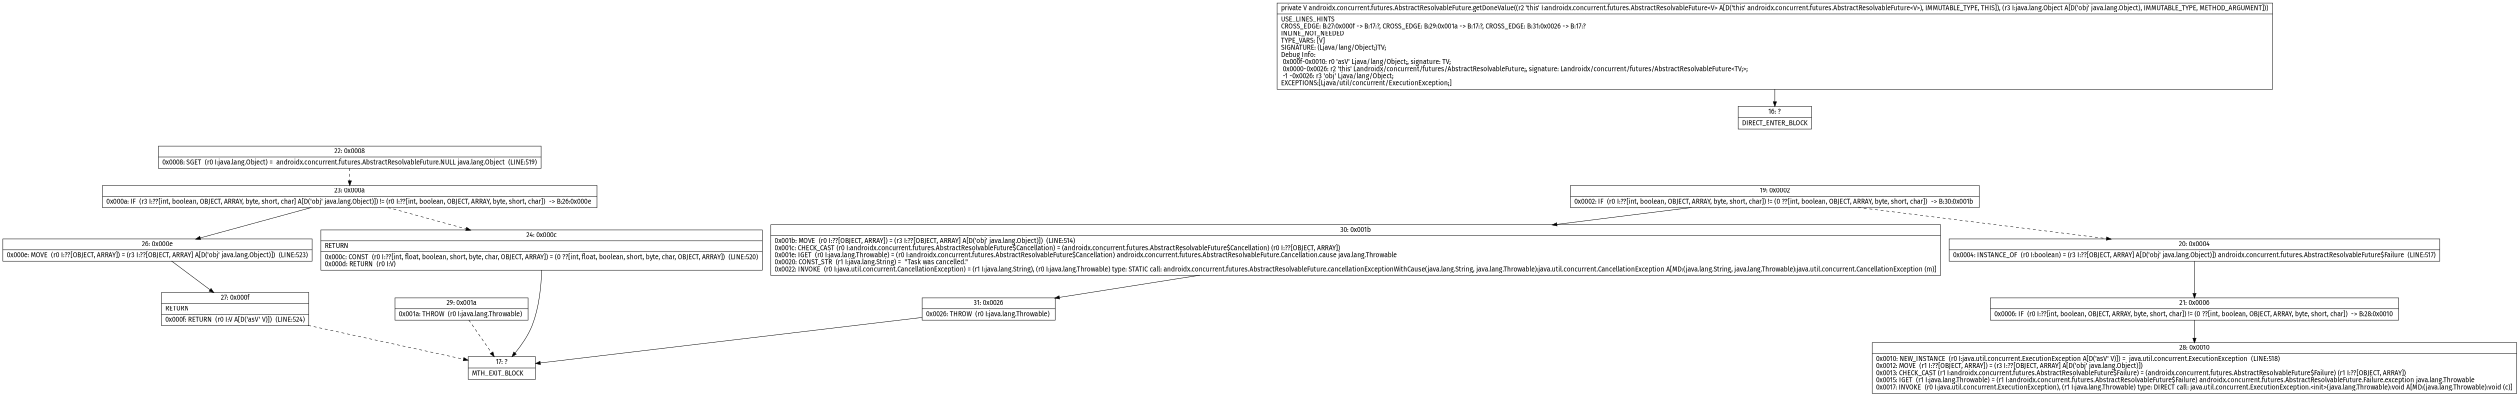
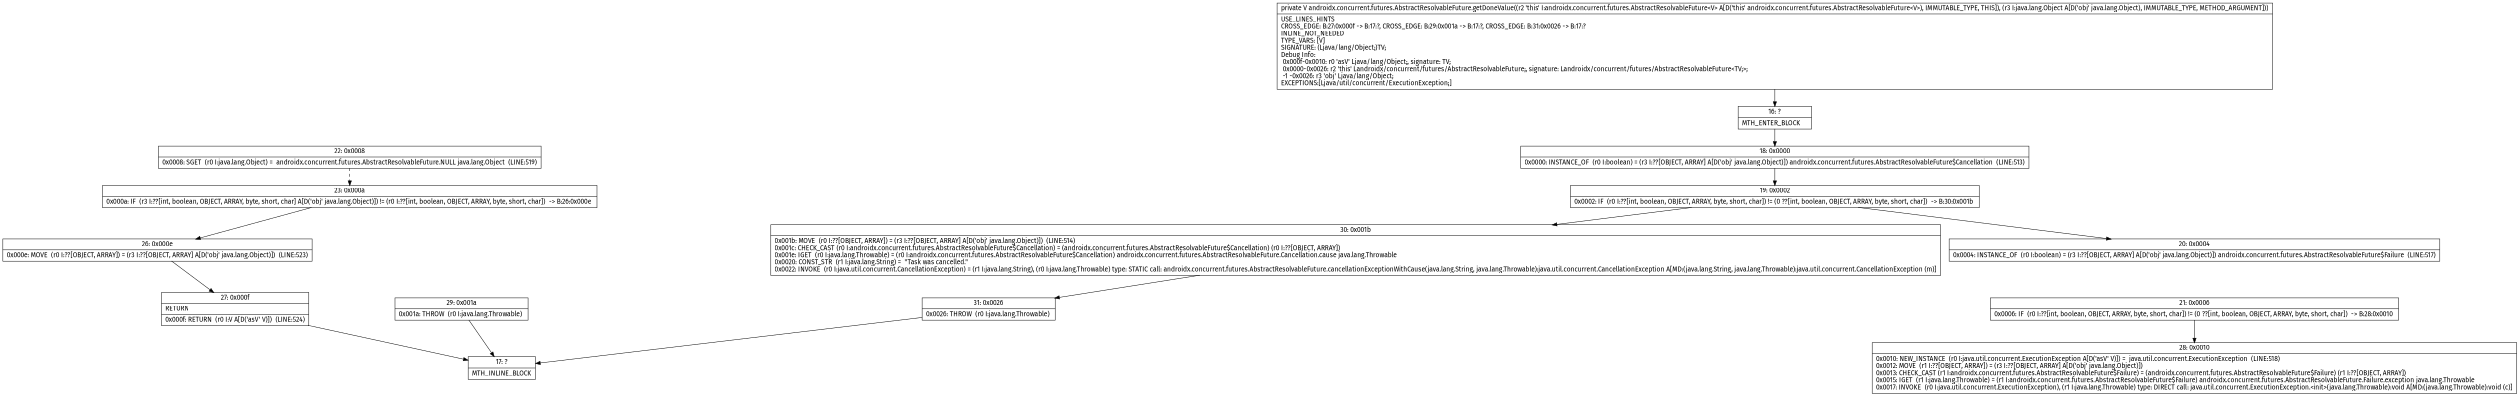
node "16: ?": text "DIRECT_ENTER_BLOCK" -> "MTH_ENTER_BLOCK"
node "18: 0x0000": added
edge "19: 0x0002" -> "20: 0x0004": style dashed -> solid
node "24: 0x000c": removed
edge "20: 0x0004" -> "21: 0x0006": removed
edge "29: 0x001a" -> "17: ?": style dashed -> solid
edge "27: 0x000f" -> "17: ?": style dashed -> solid
node "17: ?": text "MTH_EXIT_BLOCK" -> "MTH_INLINE_BLOCK"
